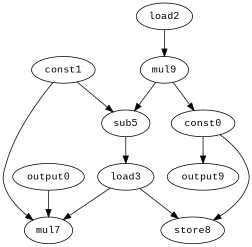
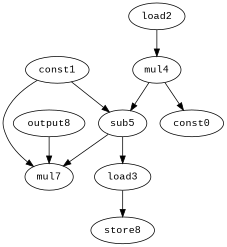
node "mul9": label "mul9" -> "mul4"
edge "const0" -> "store8": removed
node "output0": label "output0" -> "output8"
node "output9": removed
edge "load3" -> "mul7": now "sub5" -> "mul7"
